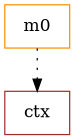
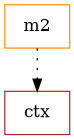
node "m0": label "m0" -> "m2"
